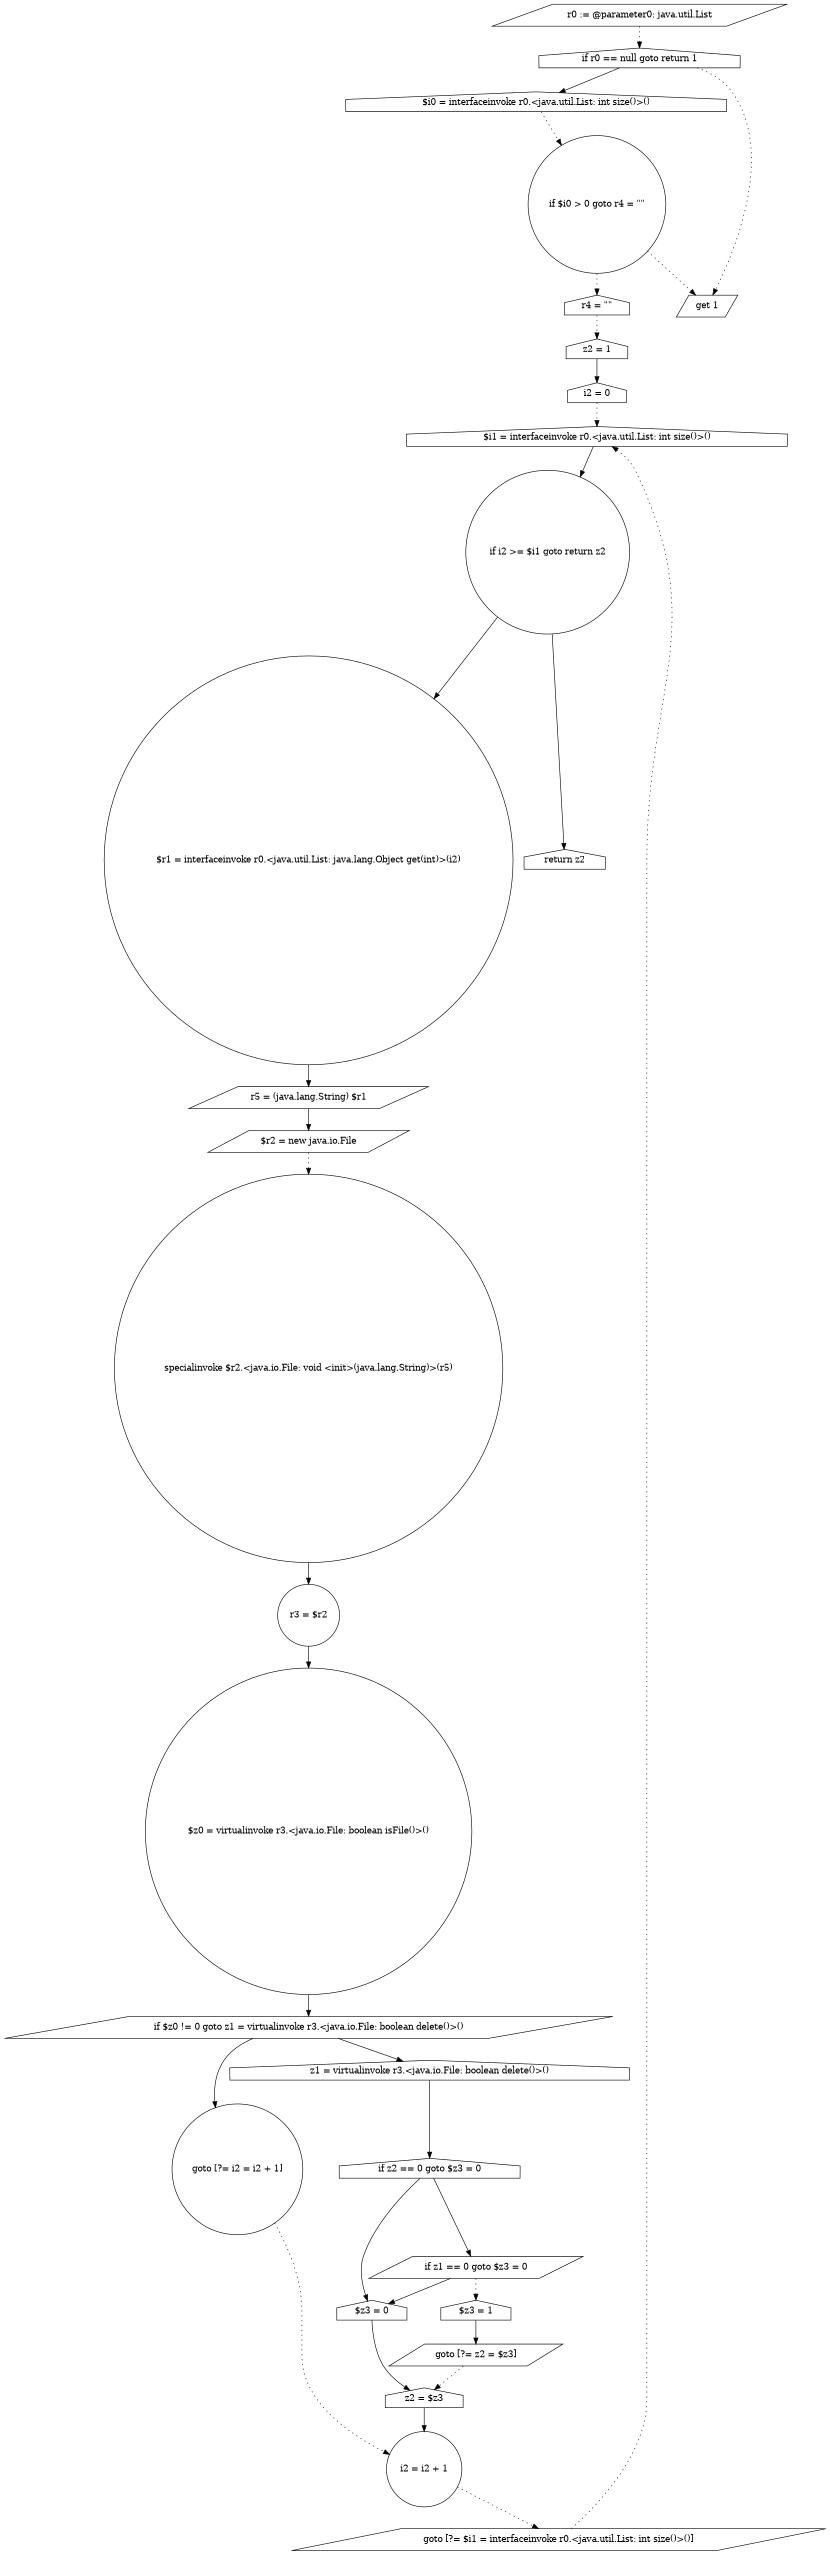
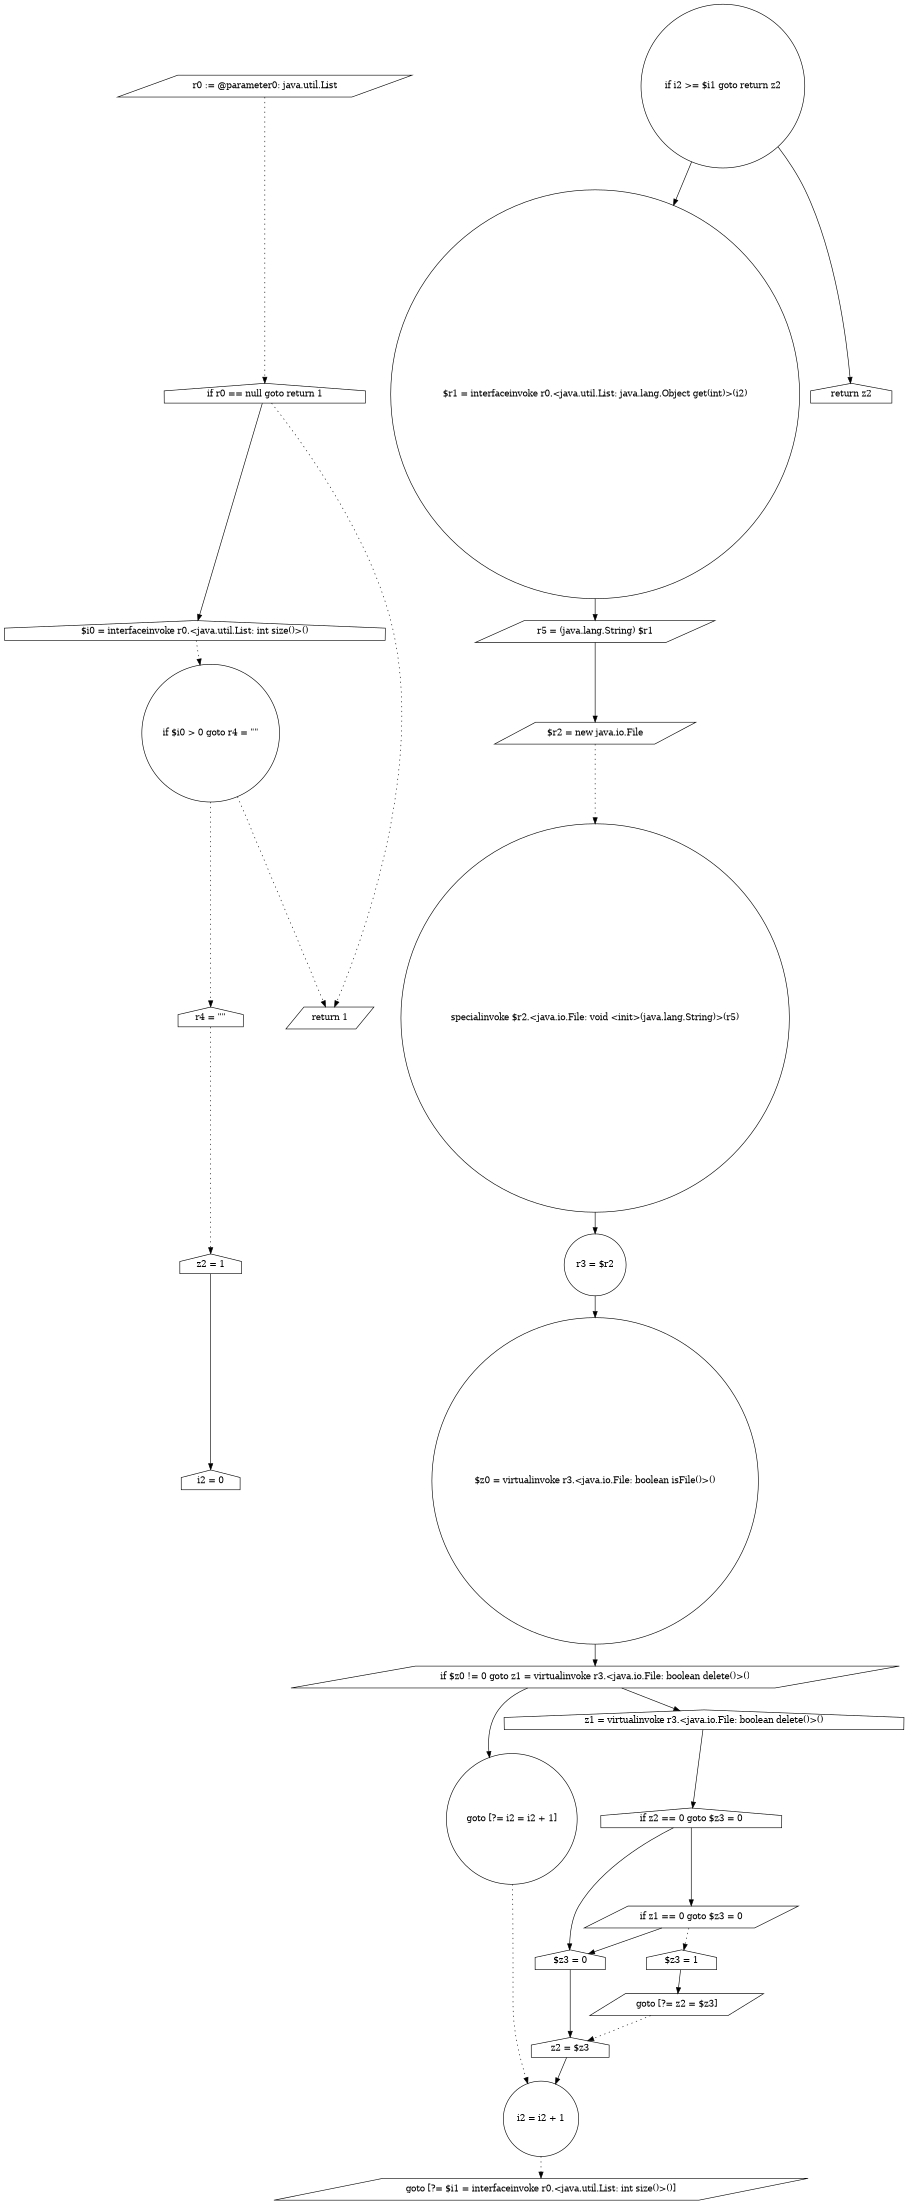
node "get 1": label "get 1" -> "return 1"
node "$i1 = interfaceinvoke r0.<java.util.List: int size()>()": removed
